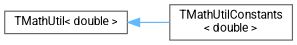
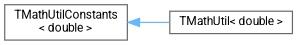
edge "TMathUtilConstants < double >" -> "TMathUtil< double >": reversed
